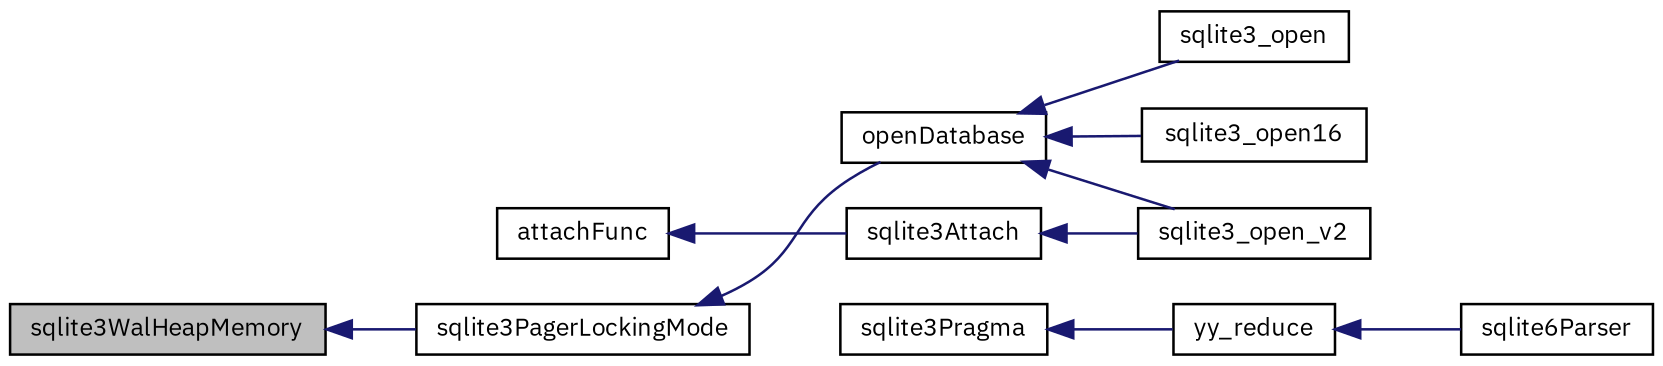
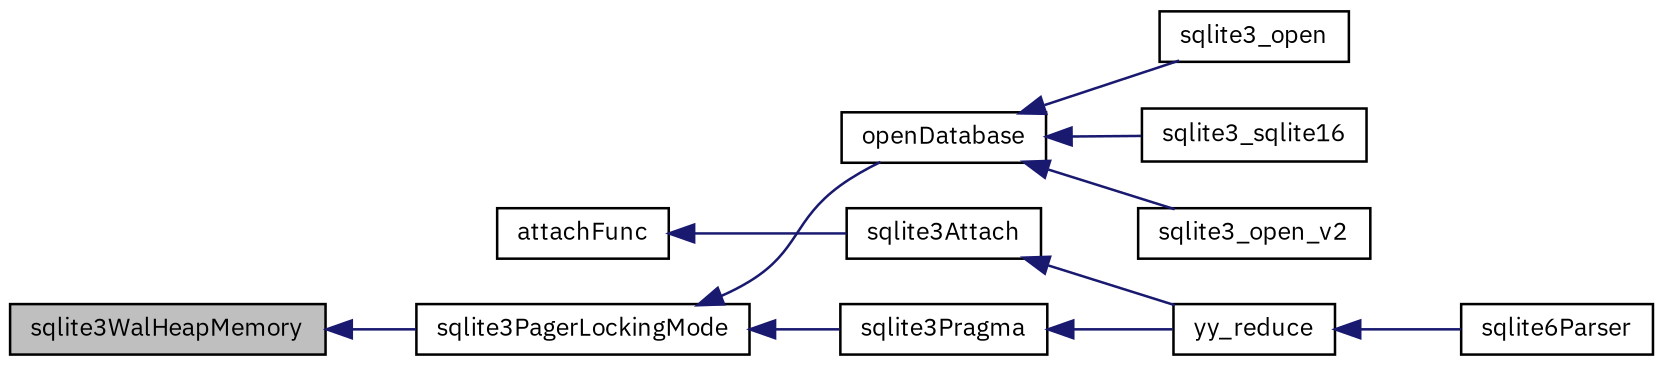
node "sqlite3_open16": label "sqlite3_open16" -> "sqlite3_sqlite16"
edge "sqlite3_open_v2" -> "sqlite3Attach": now "yy_reduce" -> "sqlite3Attach"
edge "sqlite3Pragma" -> "sqlite3PagerLockingMode": added
